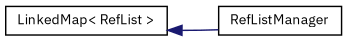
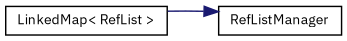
edge "RefListManager" -> "LinkedMap< RefList >": reversed
